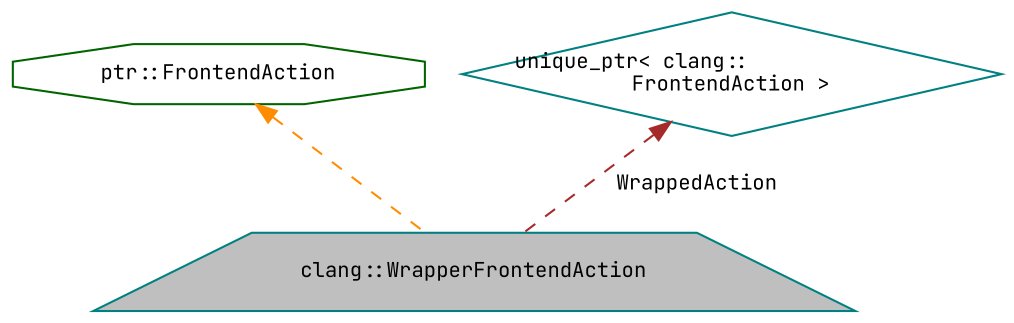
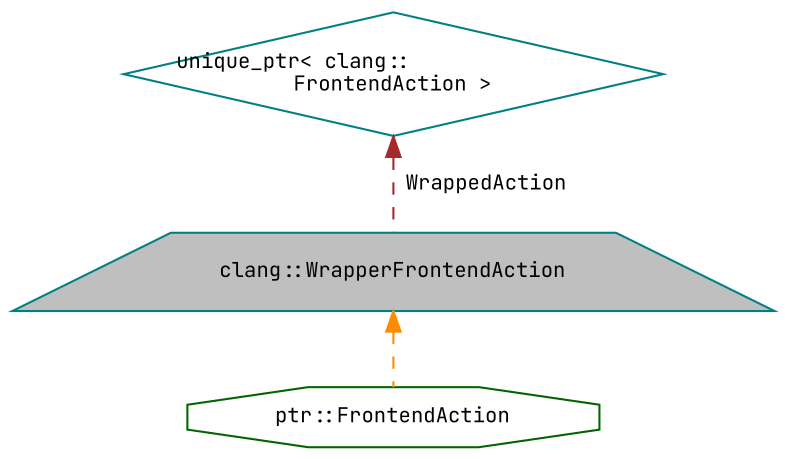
edge "clang::WrapperFrontendAction" -> "ptr::FrontendAction": reversed
